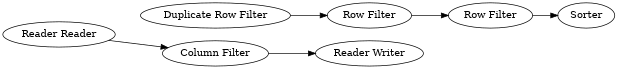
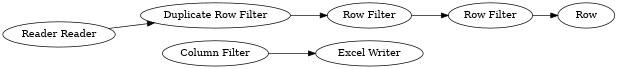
node "Sorter": label "Sorter" -> "Row"
edge "Reader Reader" -> "Column Filter": now "Reader Reader" -> "Duplicate Row Filter"
node "Reader Writer": label "Reader Writer" -> "Excel Writer"
